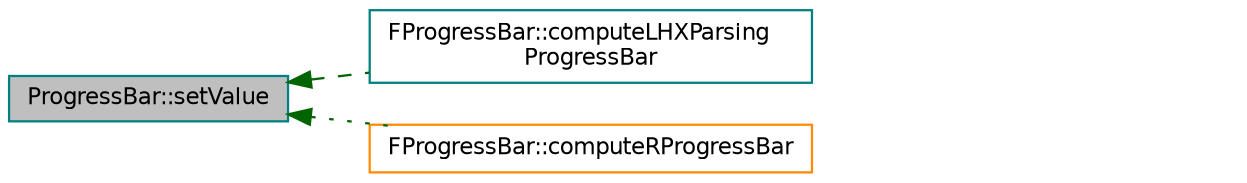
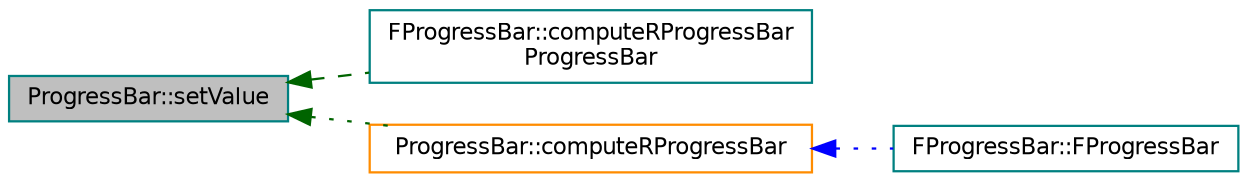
node "FProgressBar::computeLHXParsing ProgressBar": label "FProgressBar::computeLHXParsing ProgressBar" -> "FProgressBar::computeRProgressBar ProgressBar"
node "FProgressBar::computeRProgressBar": label "FProgressBar::computeRProgressBar" -> "ProgressBar::computeRProgressBar"
node "FProgressBar::FProgressBar": added
